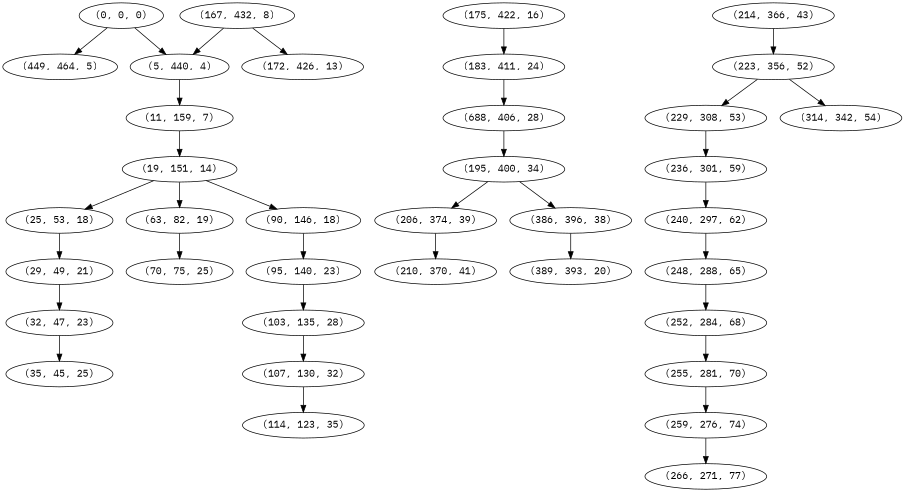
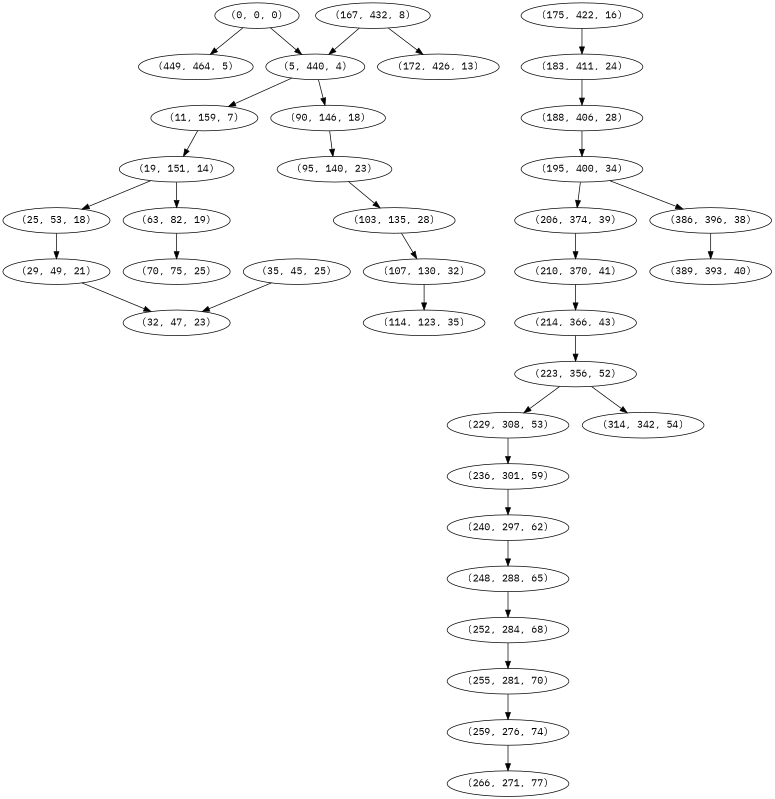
node "(688, 406, 28)": label "(688, 406, 28)" -> "(188, 406, 28)"
edge "(19, 151, 14)" -> "(90, 146, 18)": now "(5, 440, 4)" -> "(90, 146, 18)"
node "(389, 393, 20)": label "(389, 393, 20)" -> "(389, 393, 40)"
edge "(210, 370, 41)" -> "(214, 366, 43)": added
edge "(32, 47, 23)" -> "(35, 45, 25)": reversed
